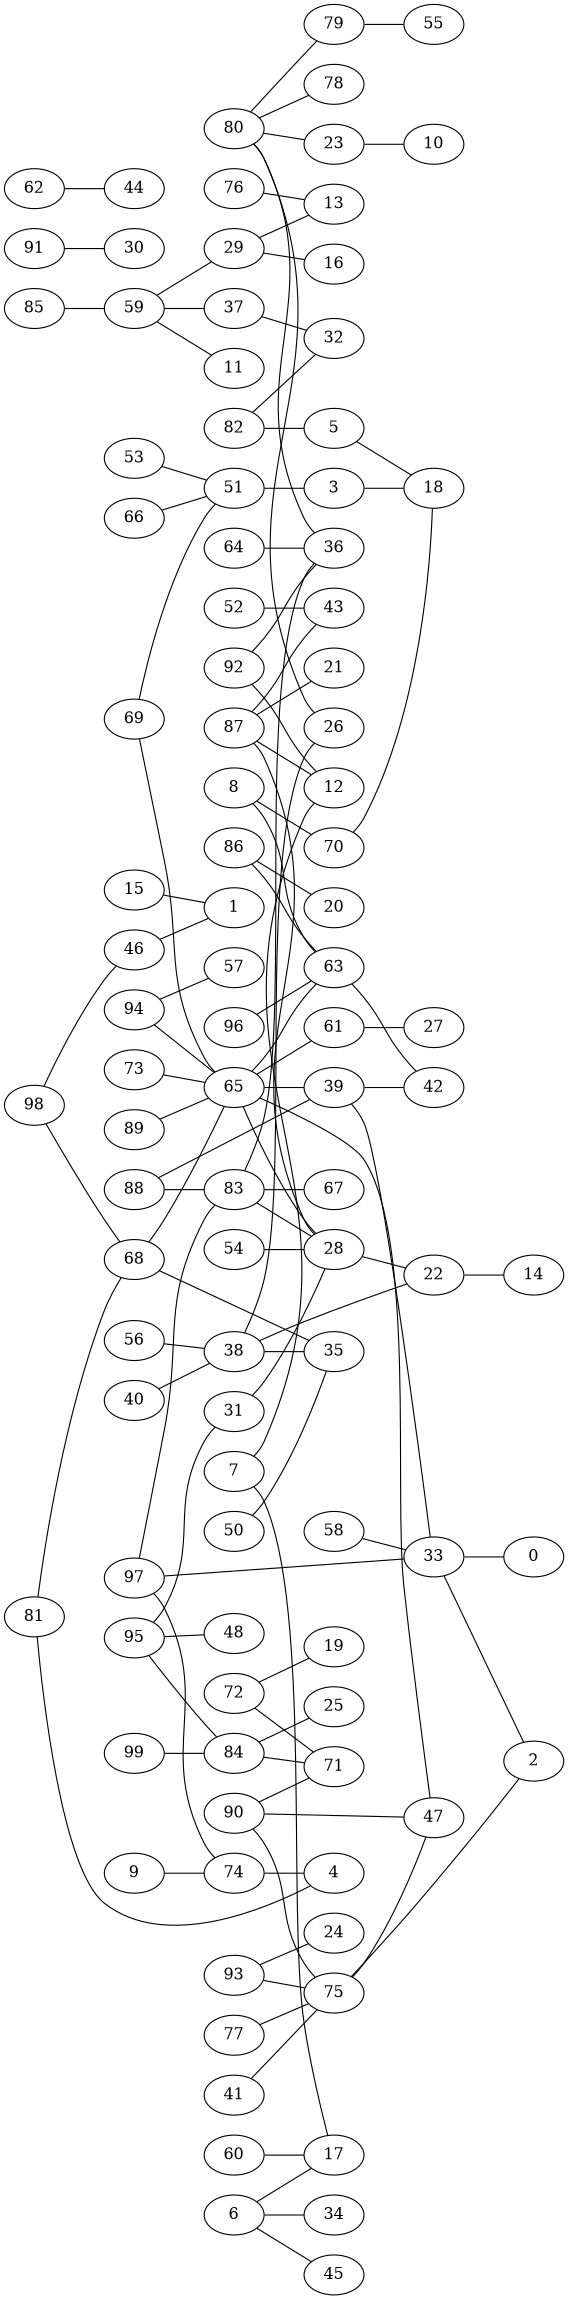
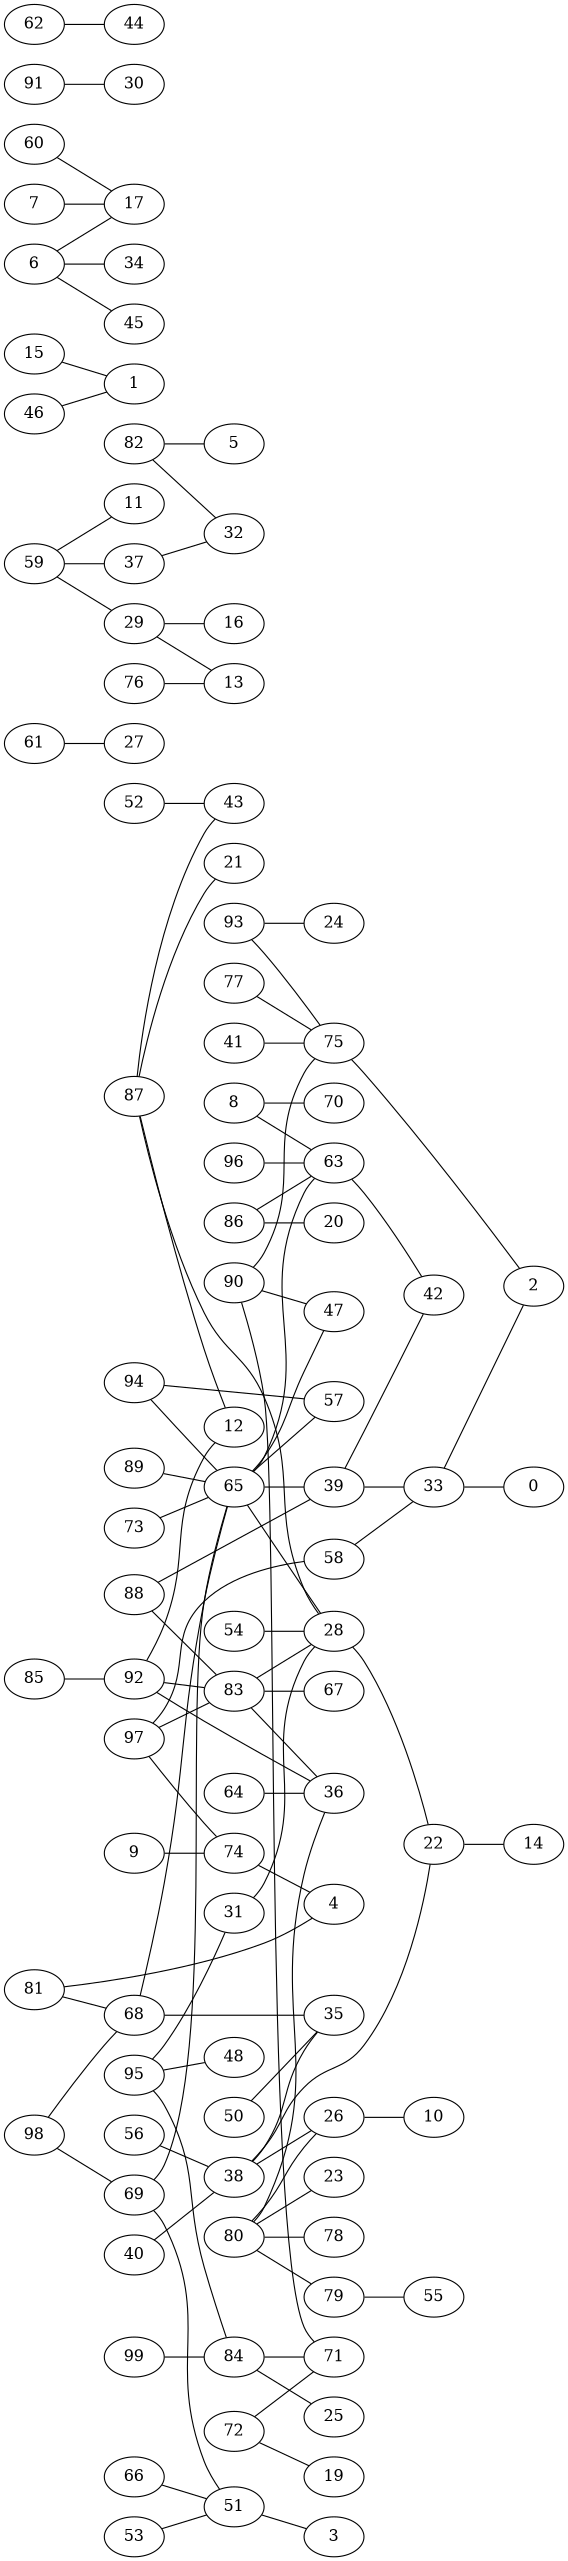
edge "23" -- "10": now "26" -- "10"
edge "85" -- "59": now "85" -- "92"
node "18": removed
edge "46" -- "98": now "69" -- "98"
edge "61" -- "65": now "57" -- "65"
edge "12" -- "7": removed
edge "33" -- "97": now "58" -- "97"
edge "92" -- "83": added
edge "47" -- "75": removed
